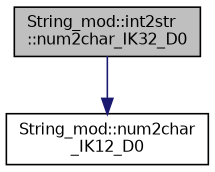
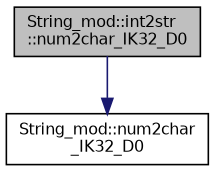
node "String_mod::num2char _IK12_D0": label "String_mod::num2char _IK12_D0" -> "String_mod::num2char _IK32_D0"
